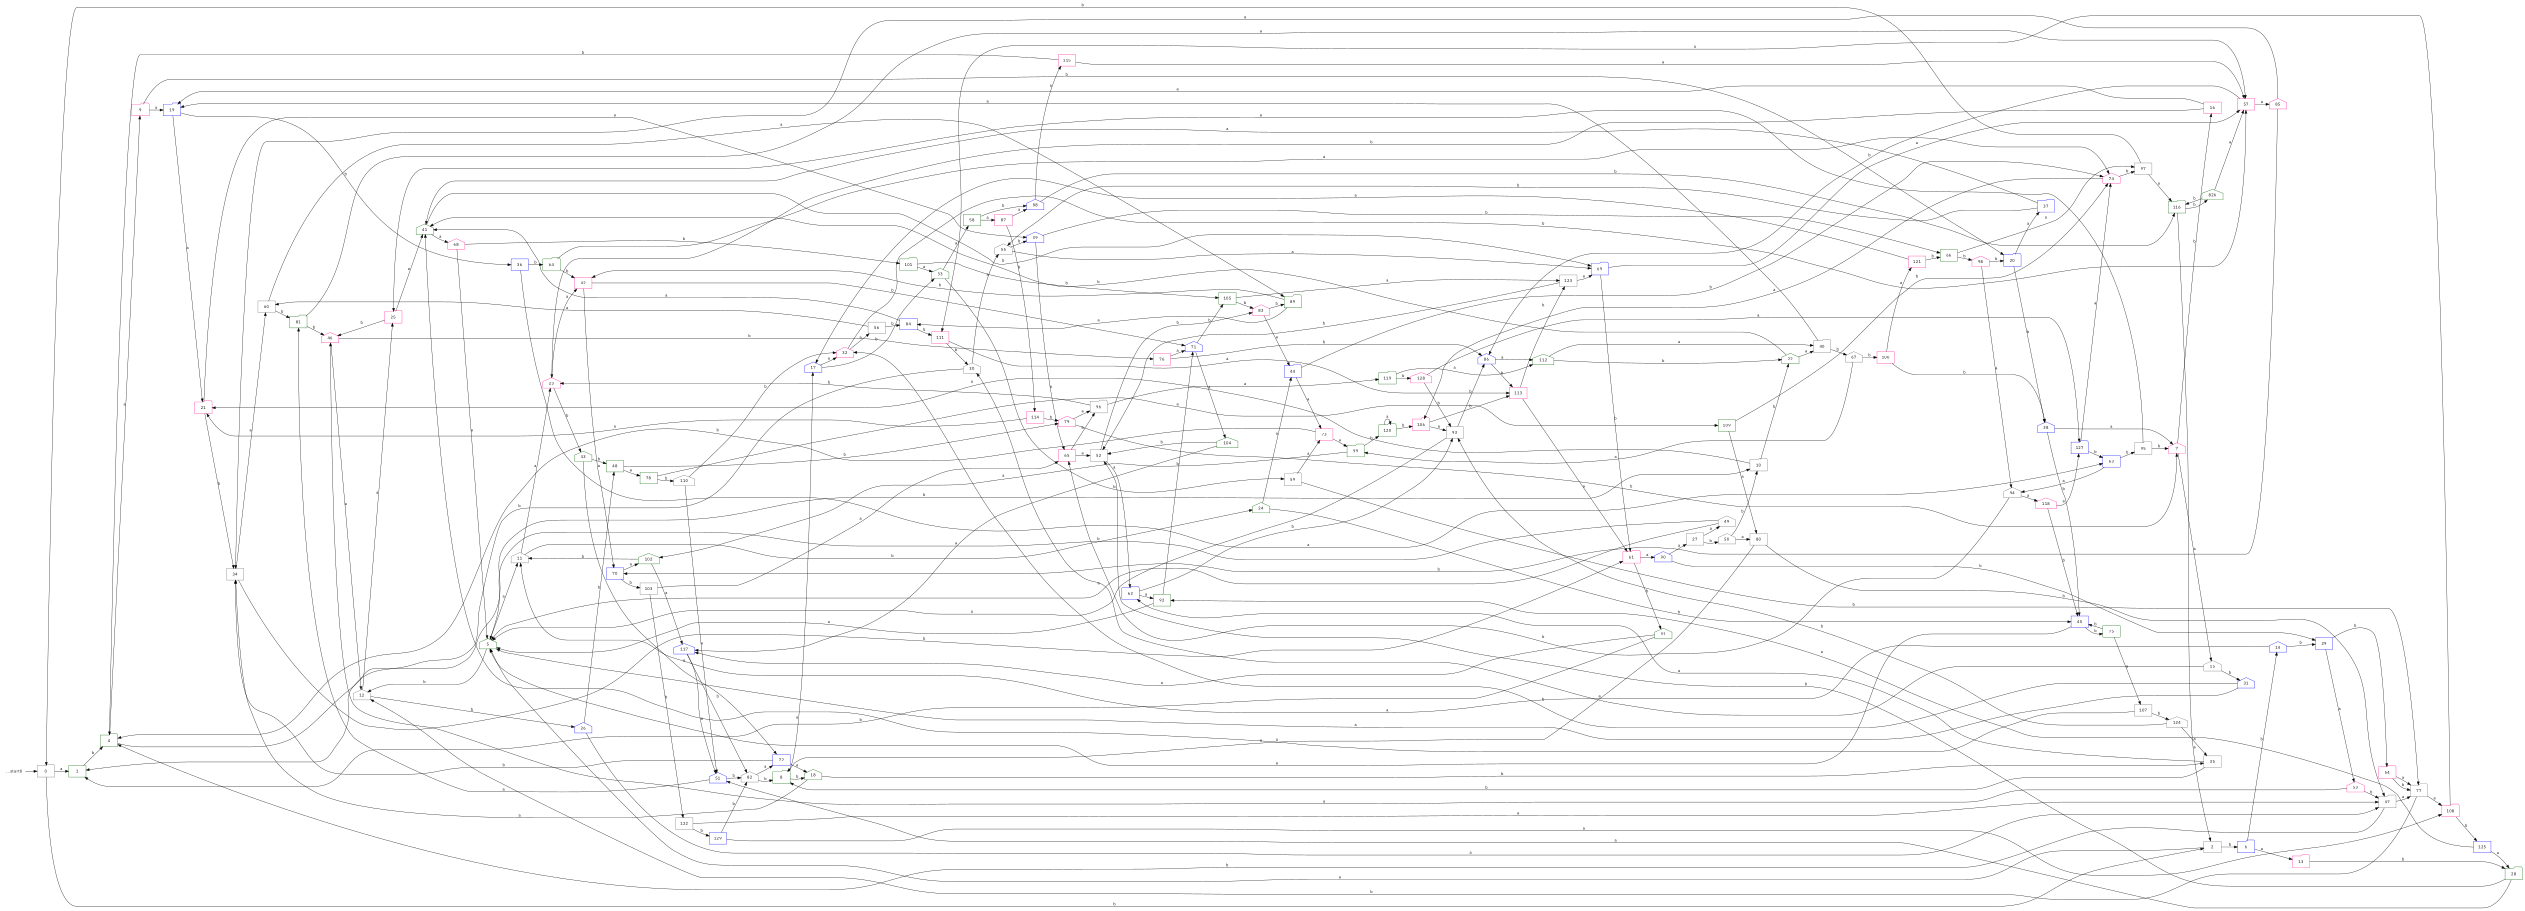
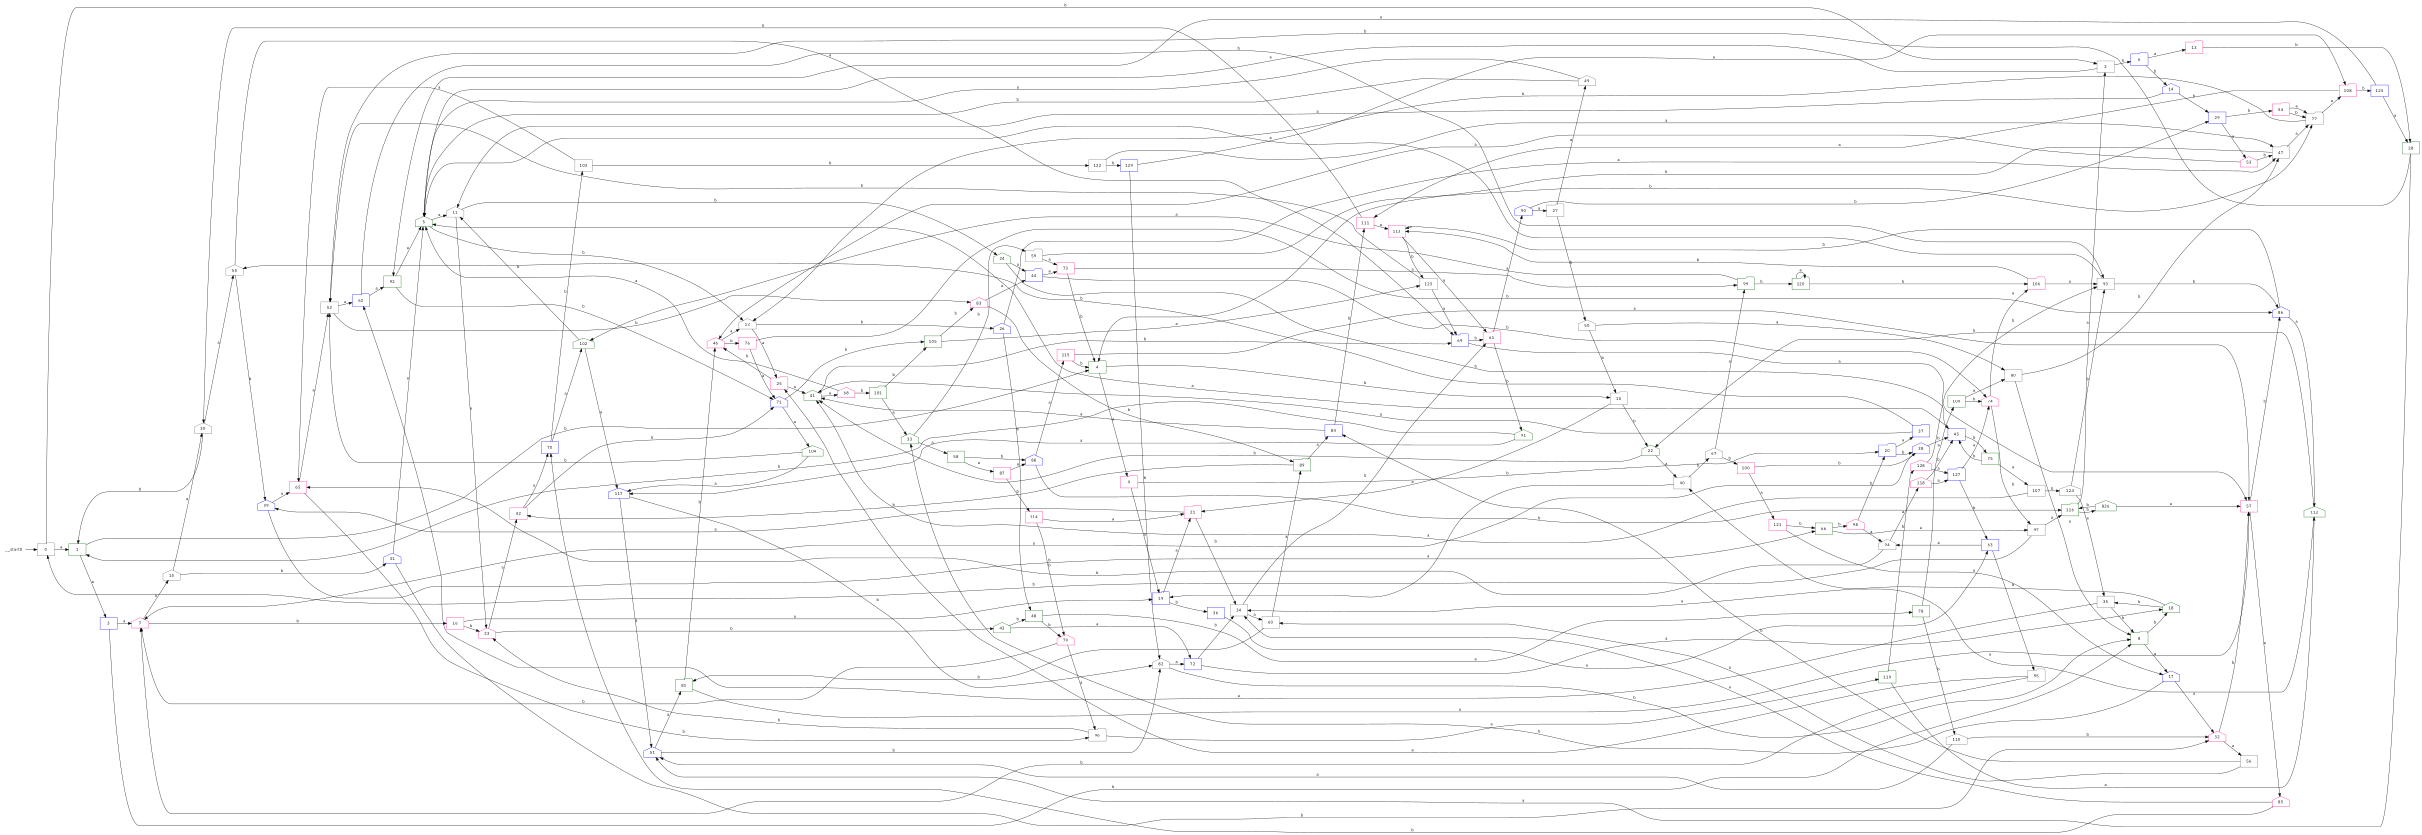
node "64": removed
node "3": added
